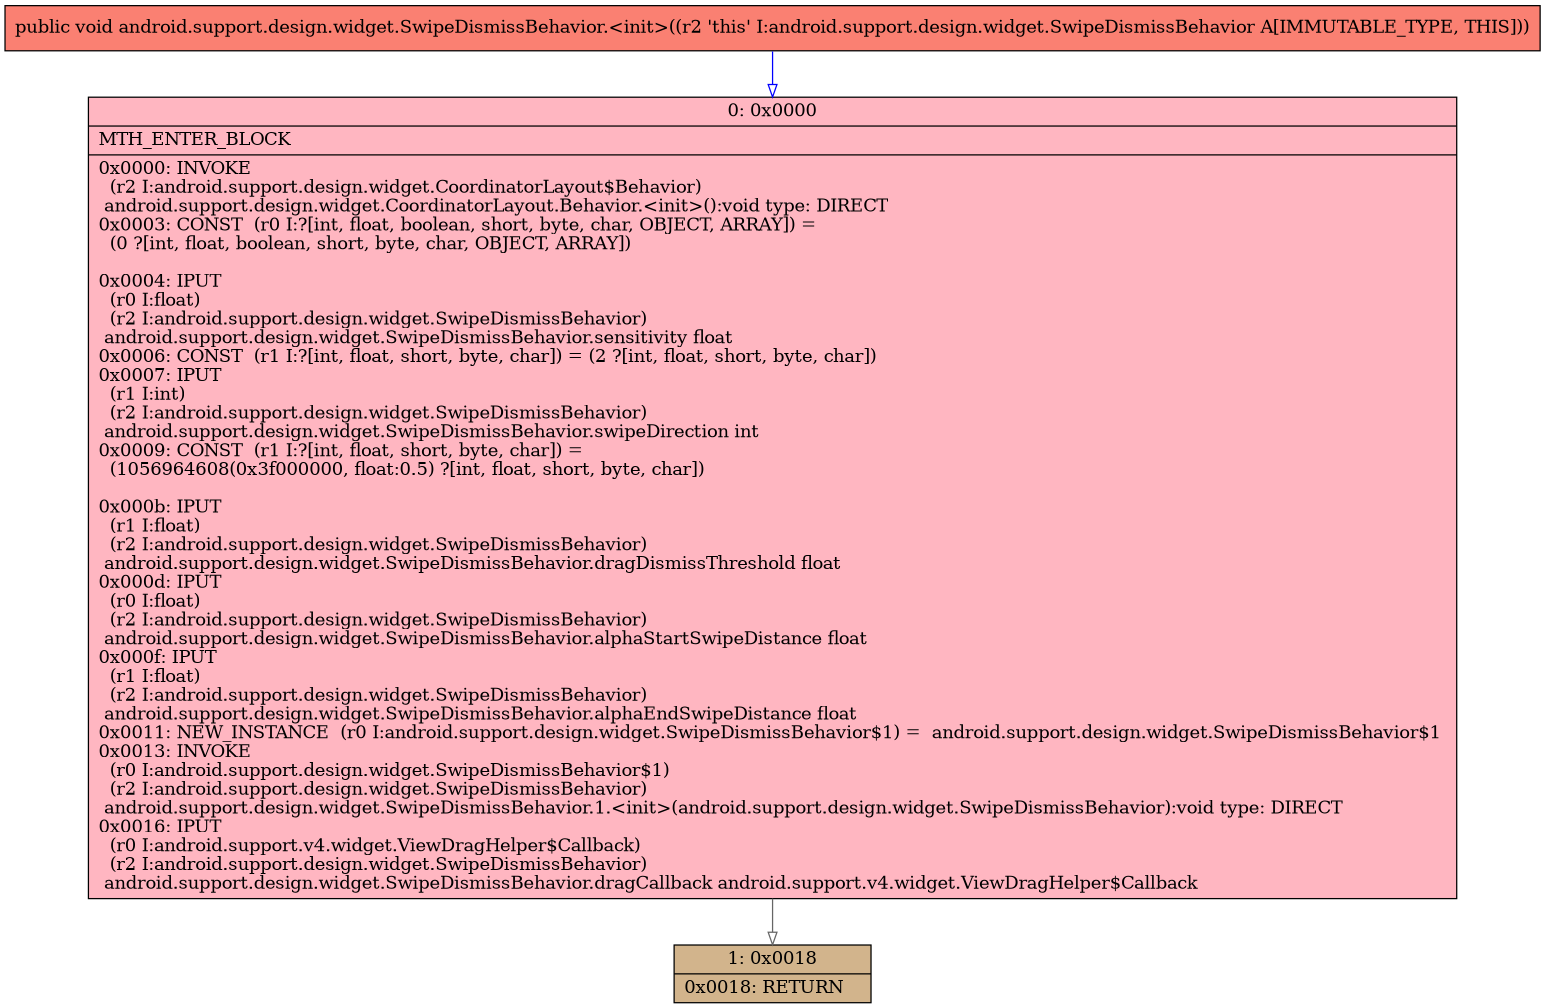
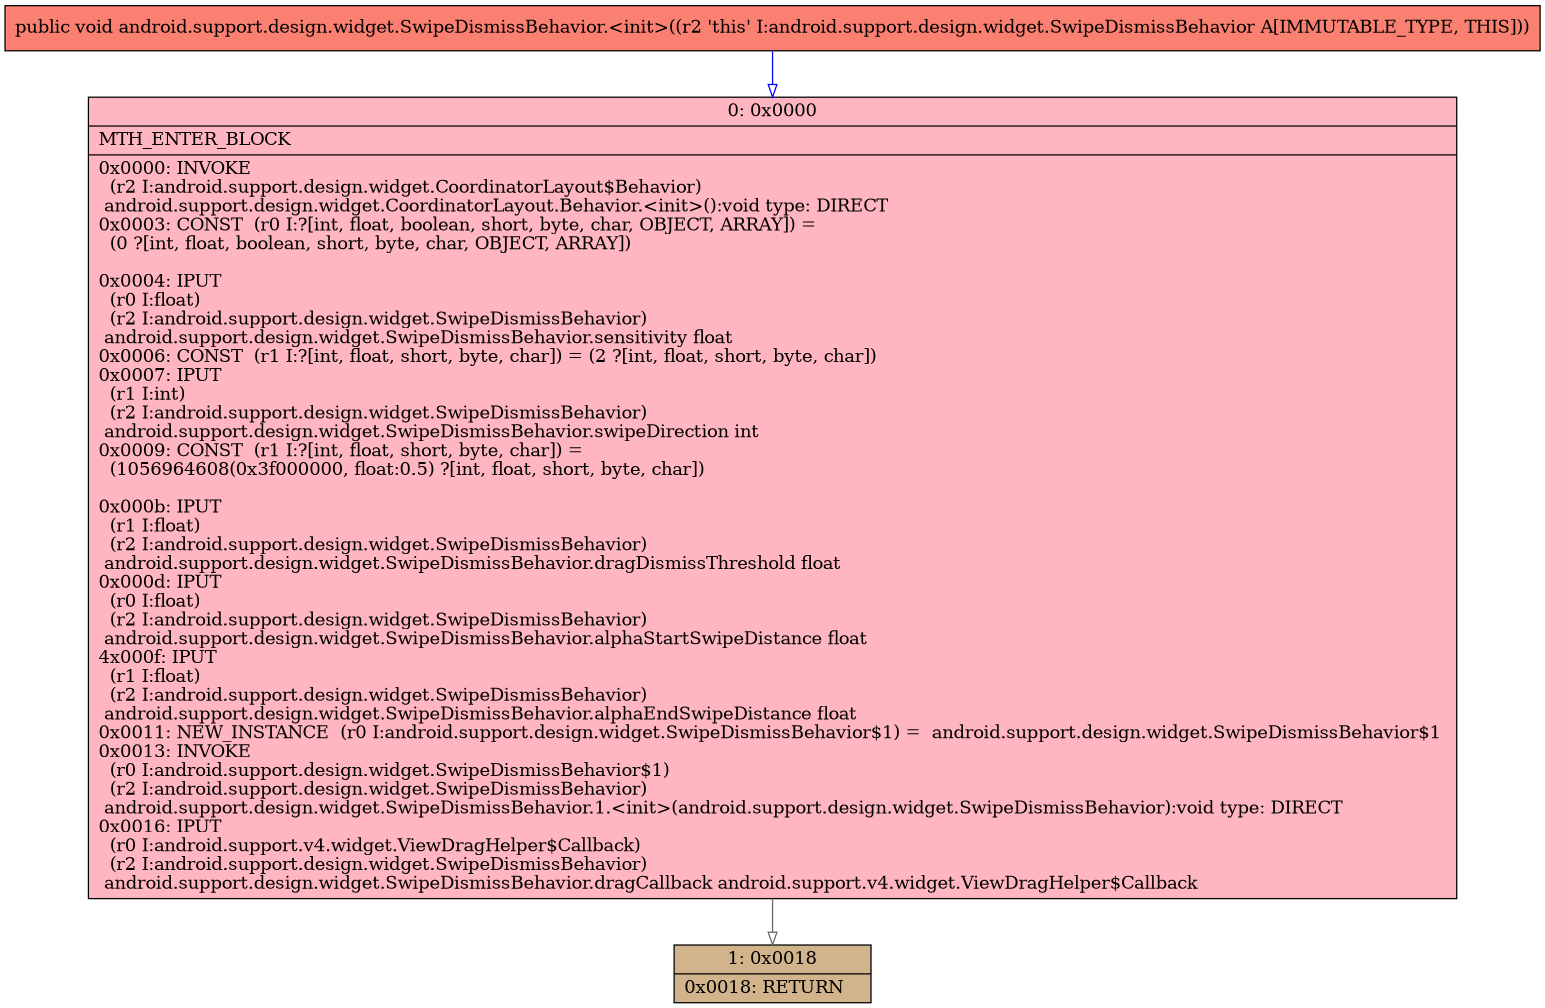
node "0: 0x0000": text "0x000f: IPUT" -> "4x000f: IPUT"
